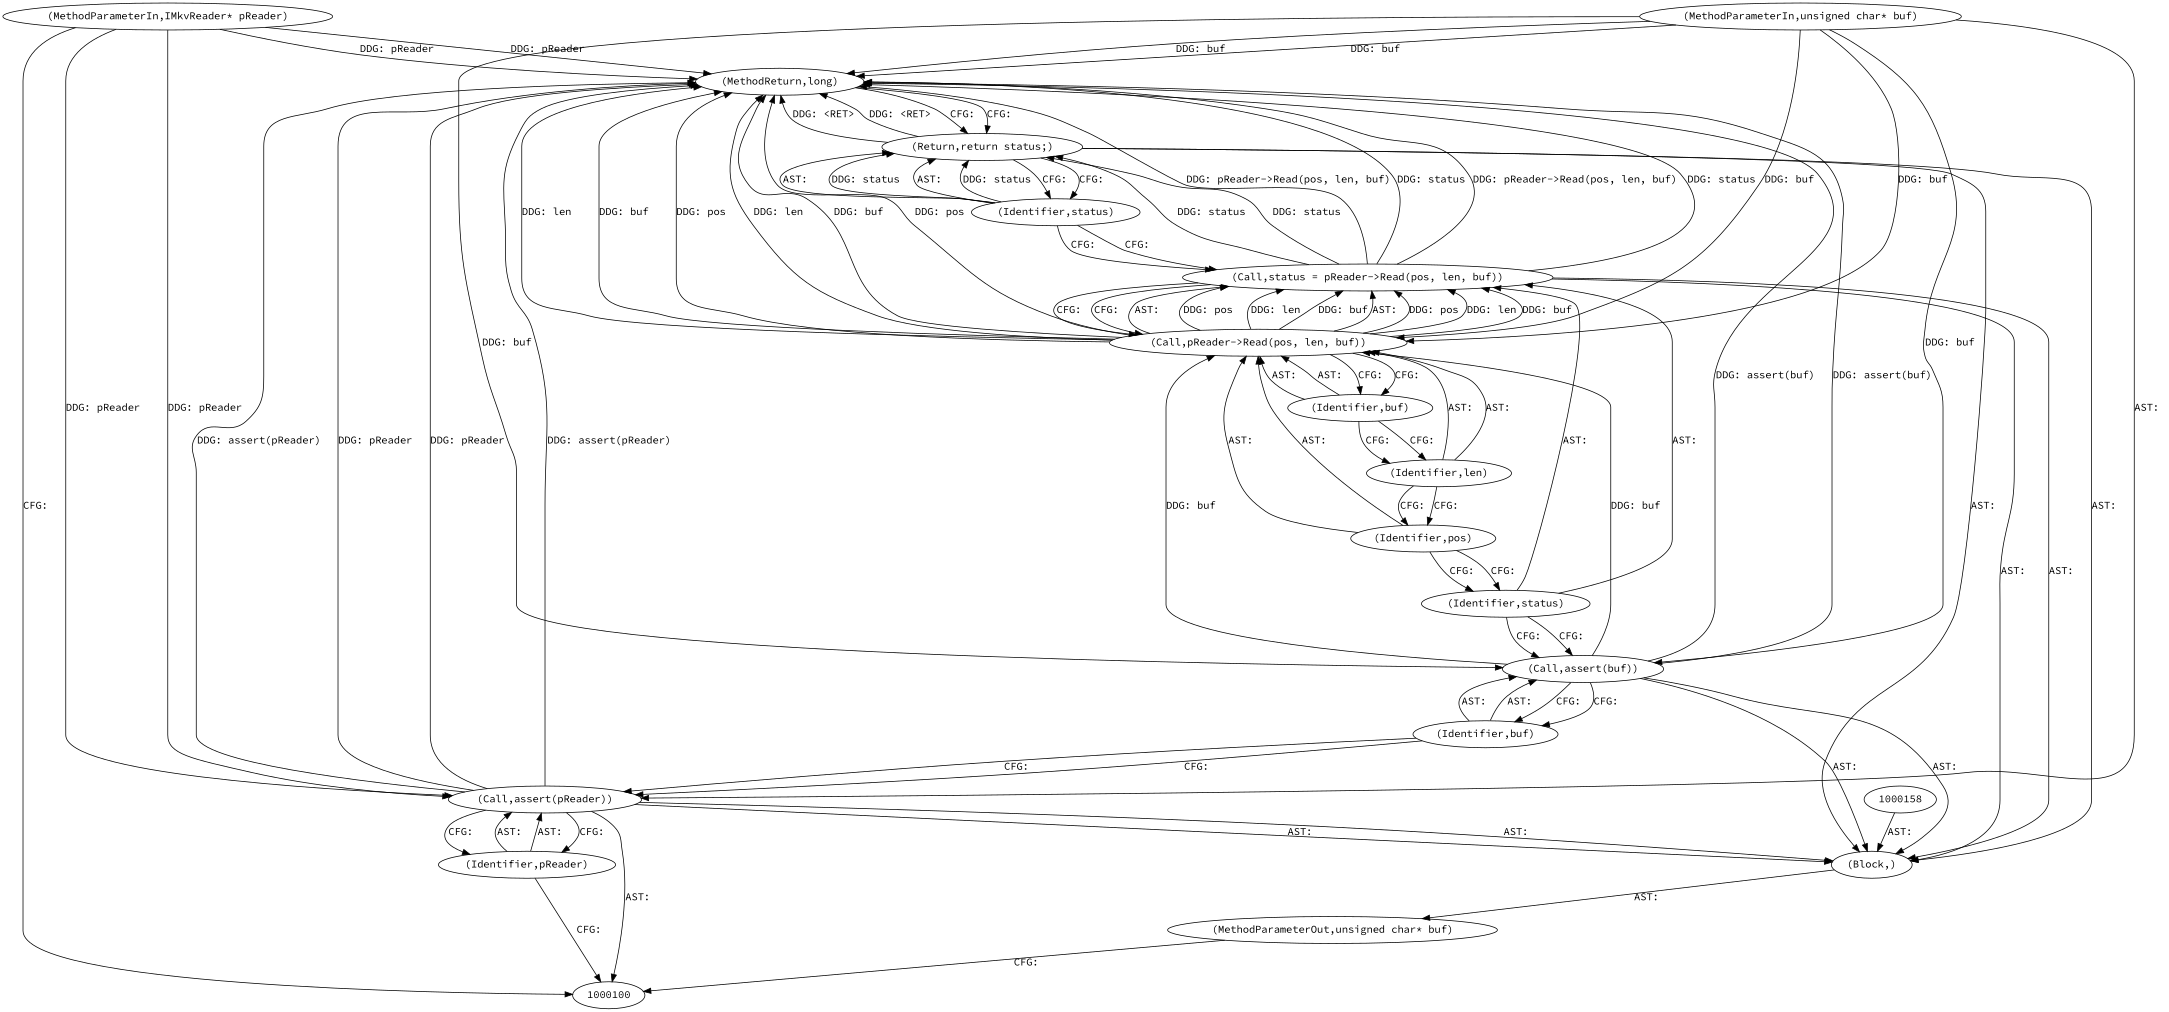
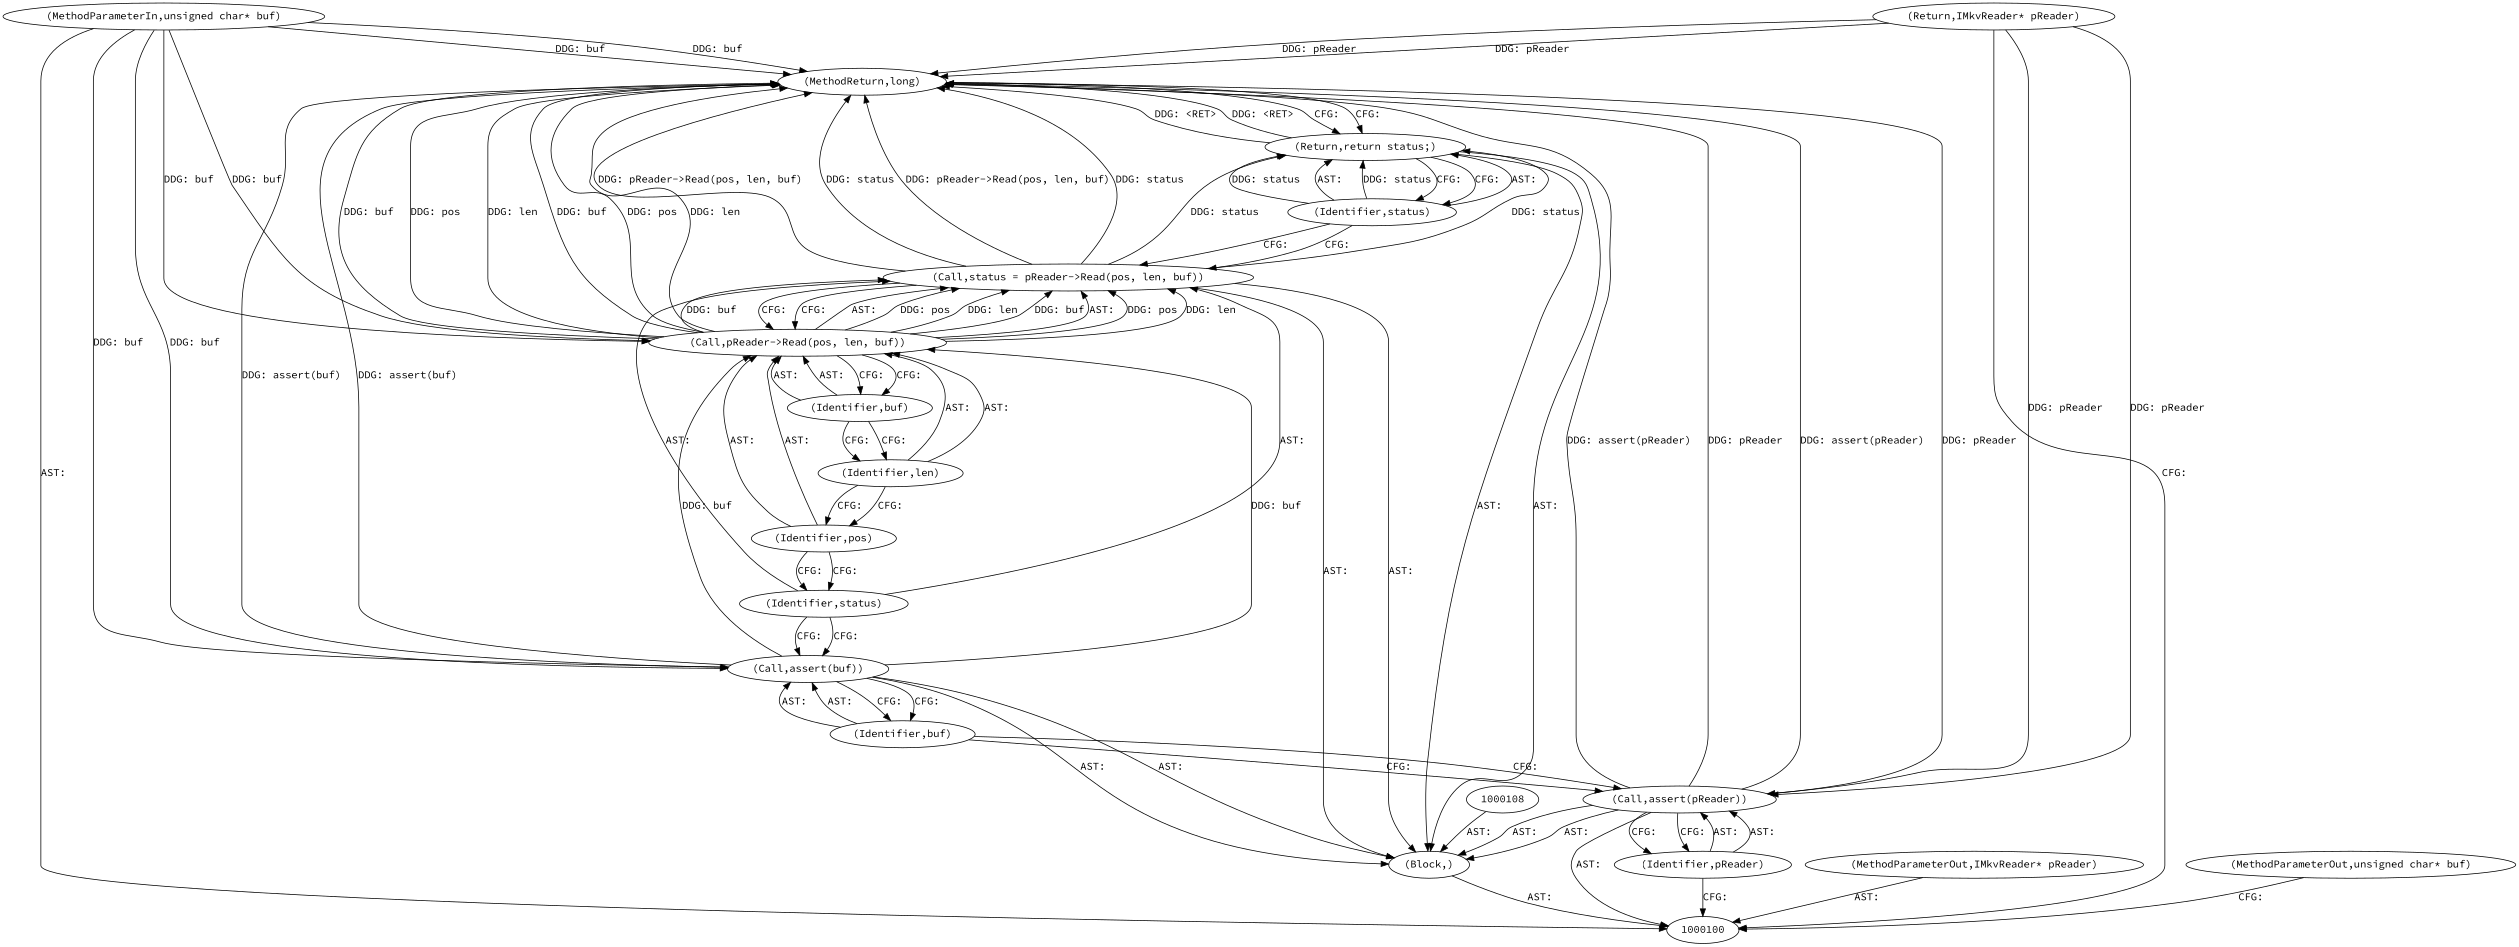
node "(MethodParameterIn,IMkvReader* pReader)": label "(MethodParameterIn,IMkvReader* pReader)" -> "(Return,IMkvReader* pReader)"
edge "(MethodParameterIn,unsigned char* buf)" -> "(Call,assert(pReader))": now "(MethodParameterIn,unsigned char* buf)" -> "1000100"
node "1000158": label "1000158" -> "1000108"
node "(MethodParameterOut,IMkvReader* pReader)": added
edge "(Block,)" -> "(MethodParameterOut,unsigned char* buf)": now "(Block,)" -> "1000100"
